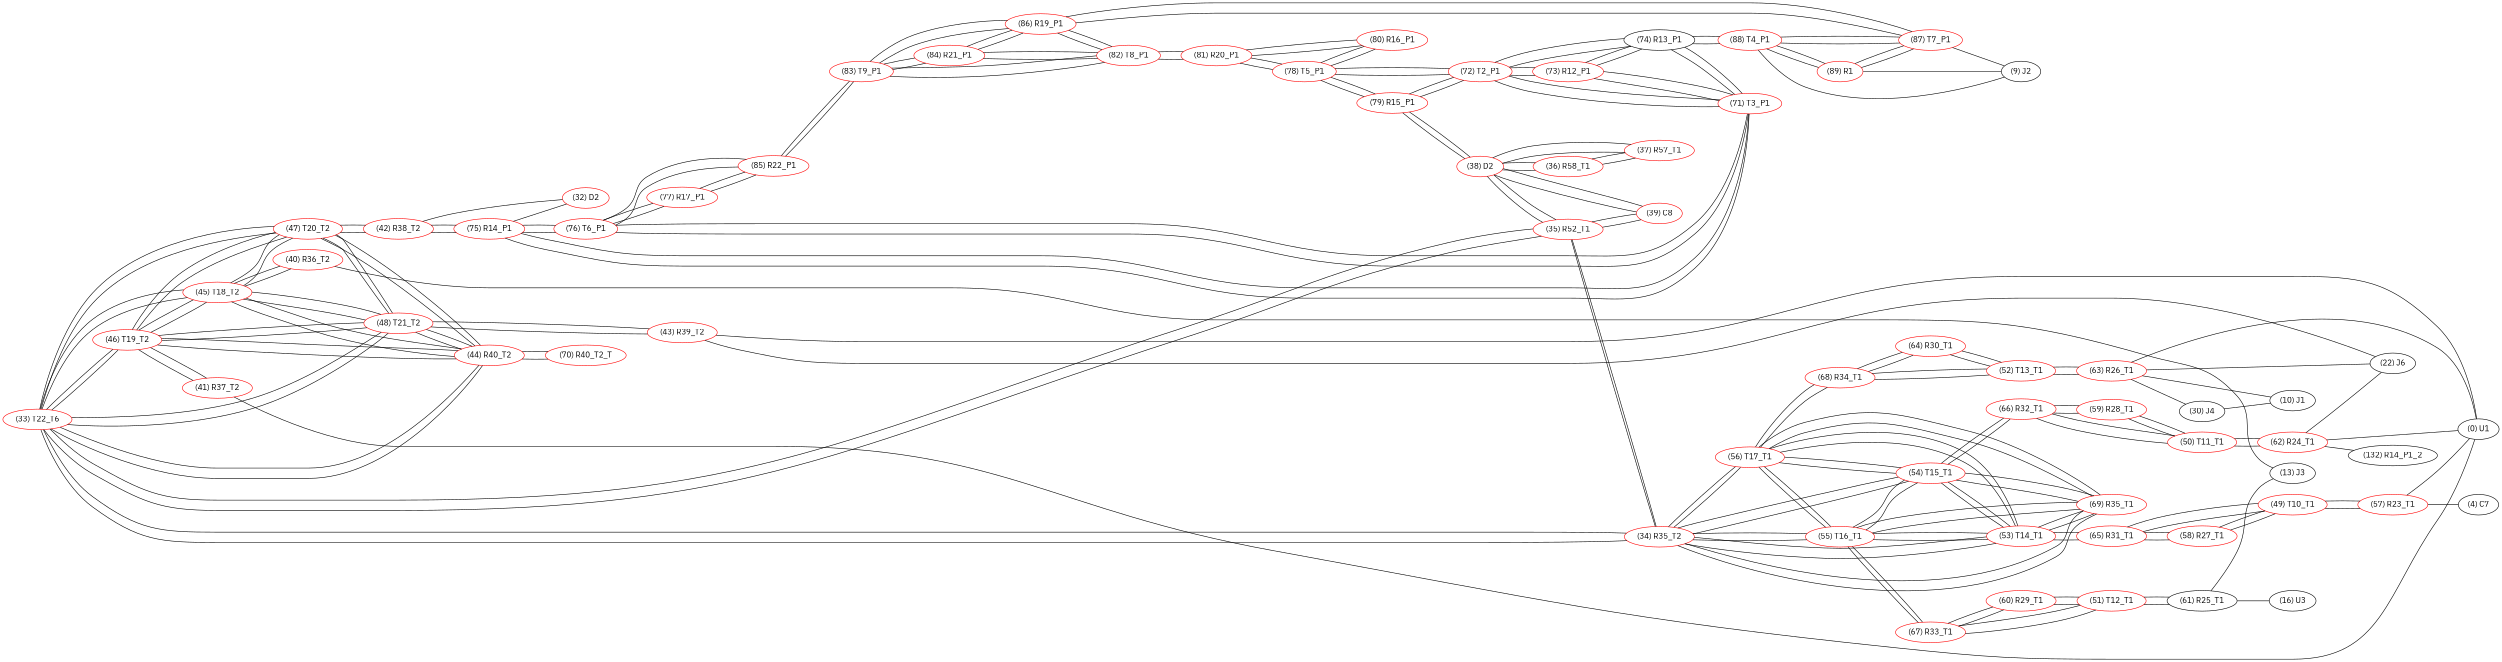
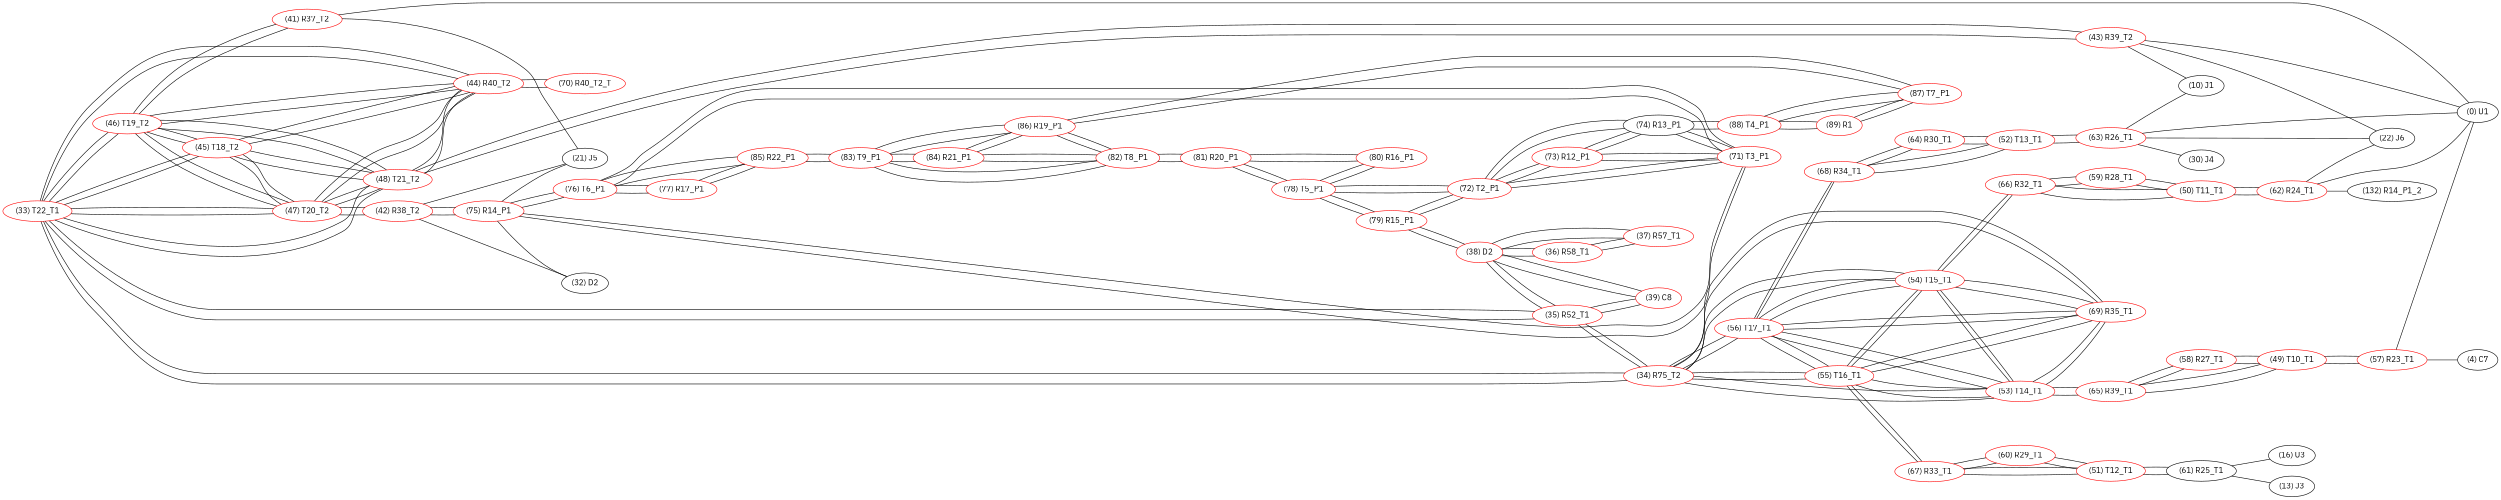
node "(9) J2": removed
node "(21) J5": added
node "(32) D2": color red -> black
node "(40) R36_T2": removed
edge "(10) J1" -- "(30) J4": now "(10) J1" -- "(43) R39_T2"
node "(33) T22_T6": label "(33) T22_T6" -> "(33) T22_T1"
node "(65) R31_T1": label "(65) R31_T1" -> "(65) R39_T1"
node "(34) R35_T2": label "(34) R35_T2" -> "(34) R75_T2"
